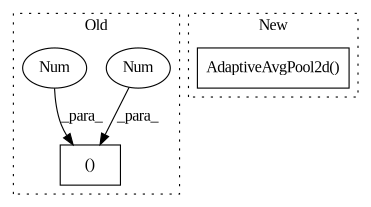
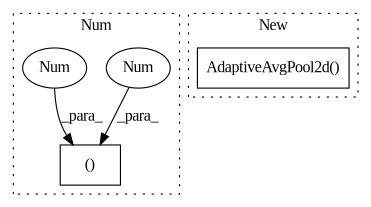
cluster "Old": label "Old" -> "Num"
